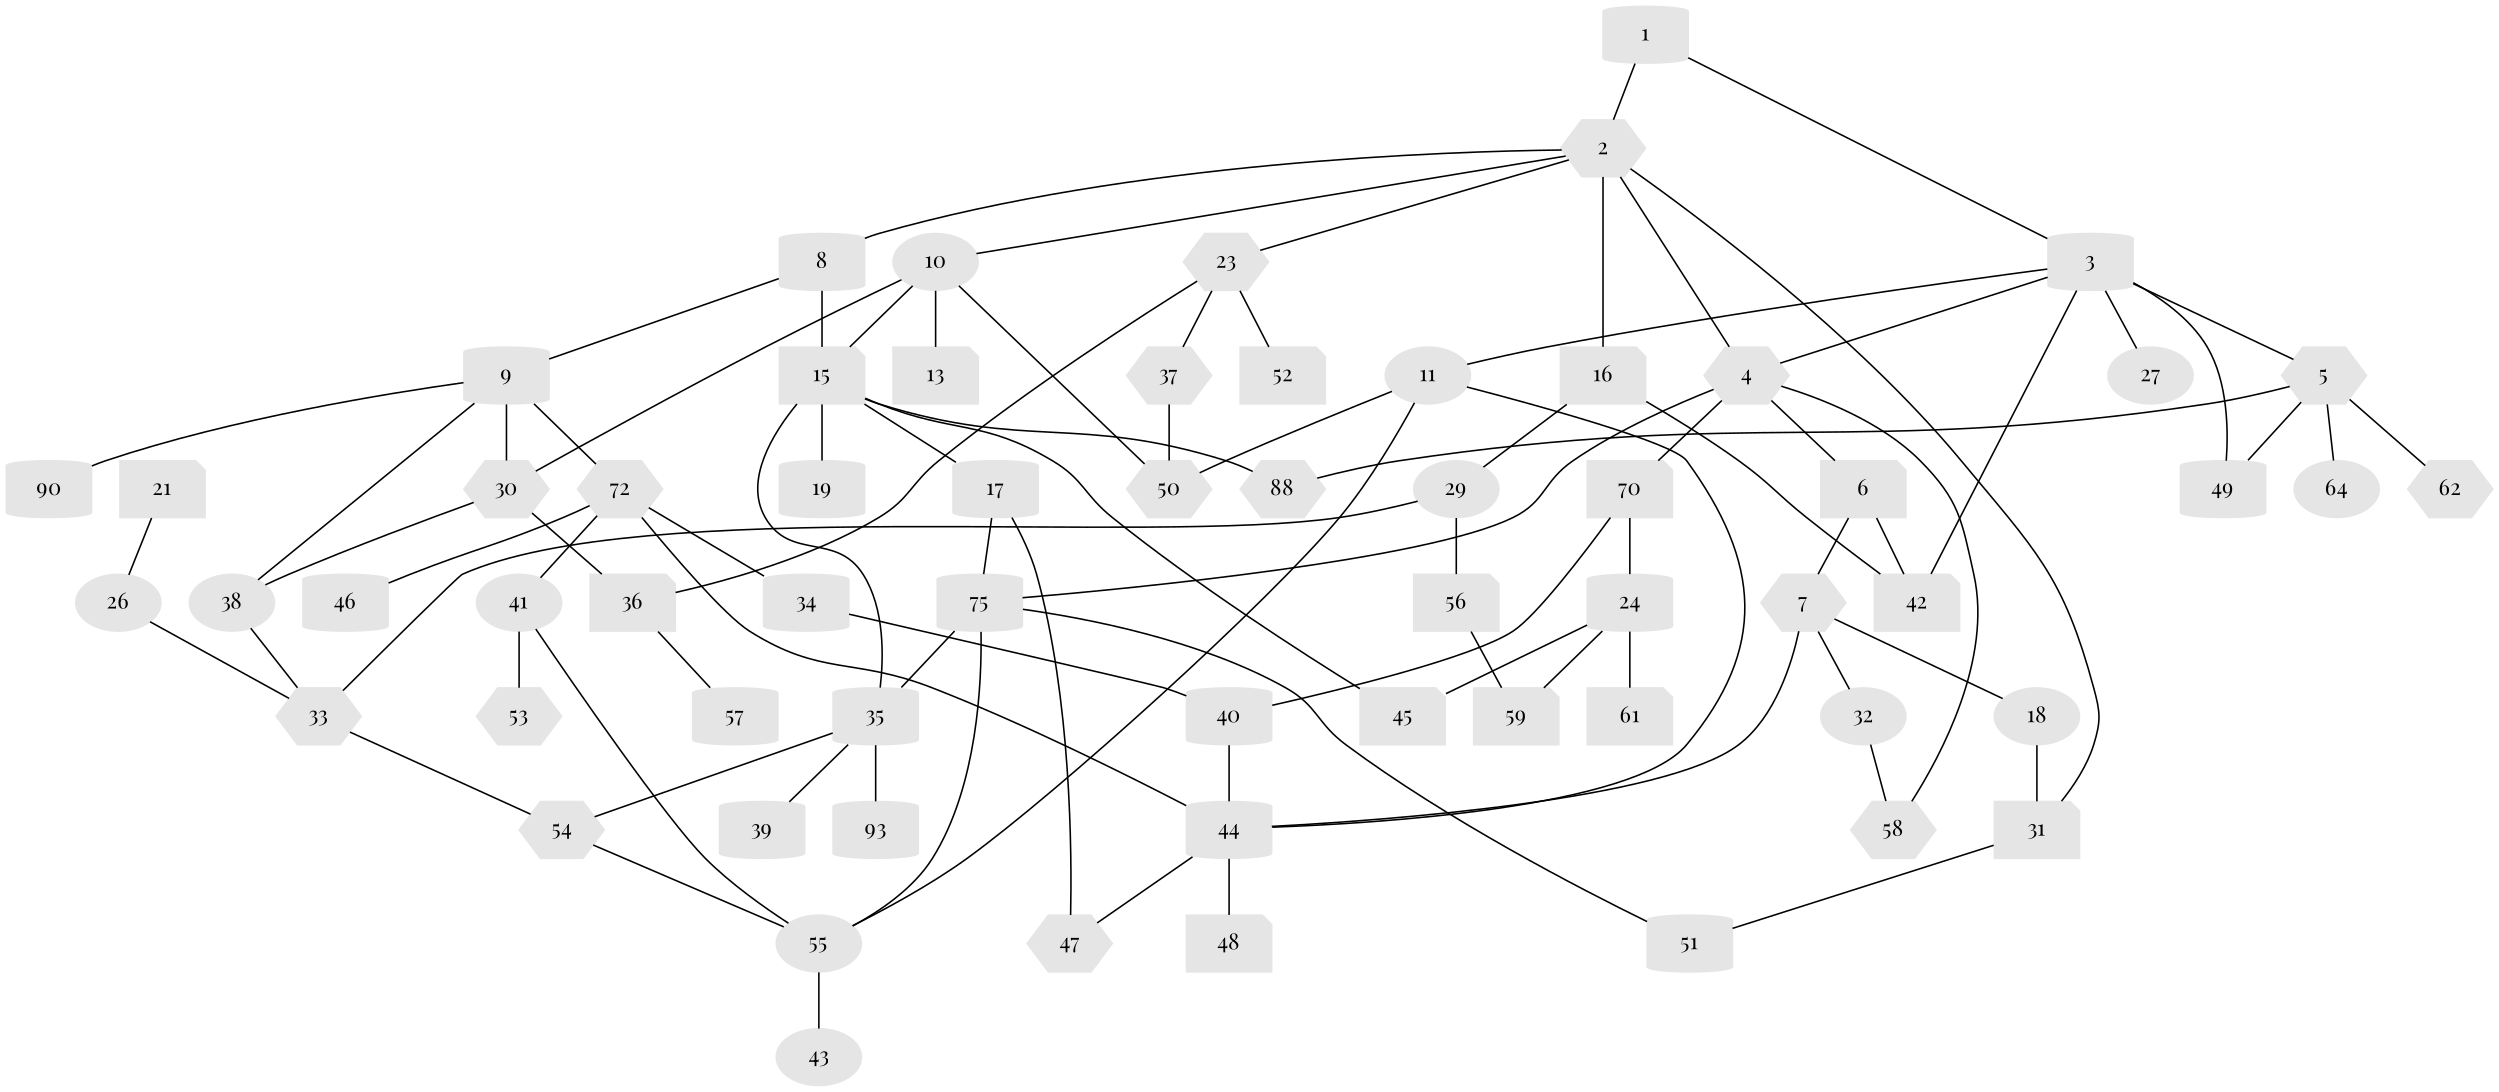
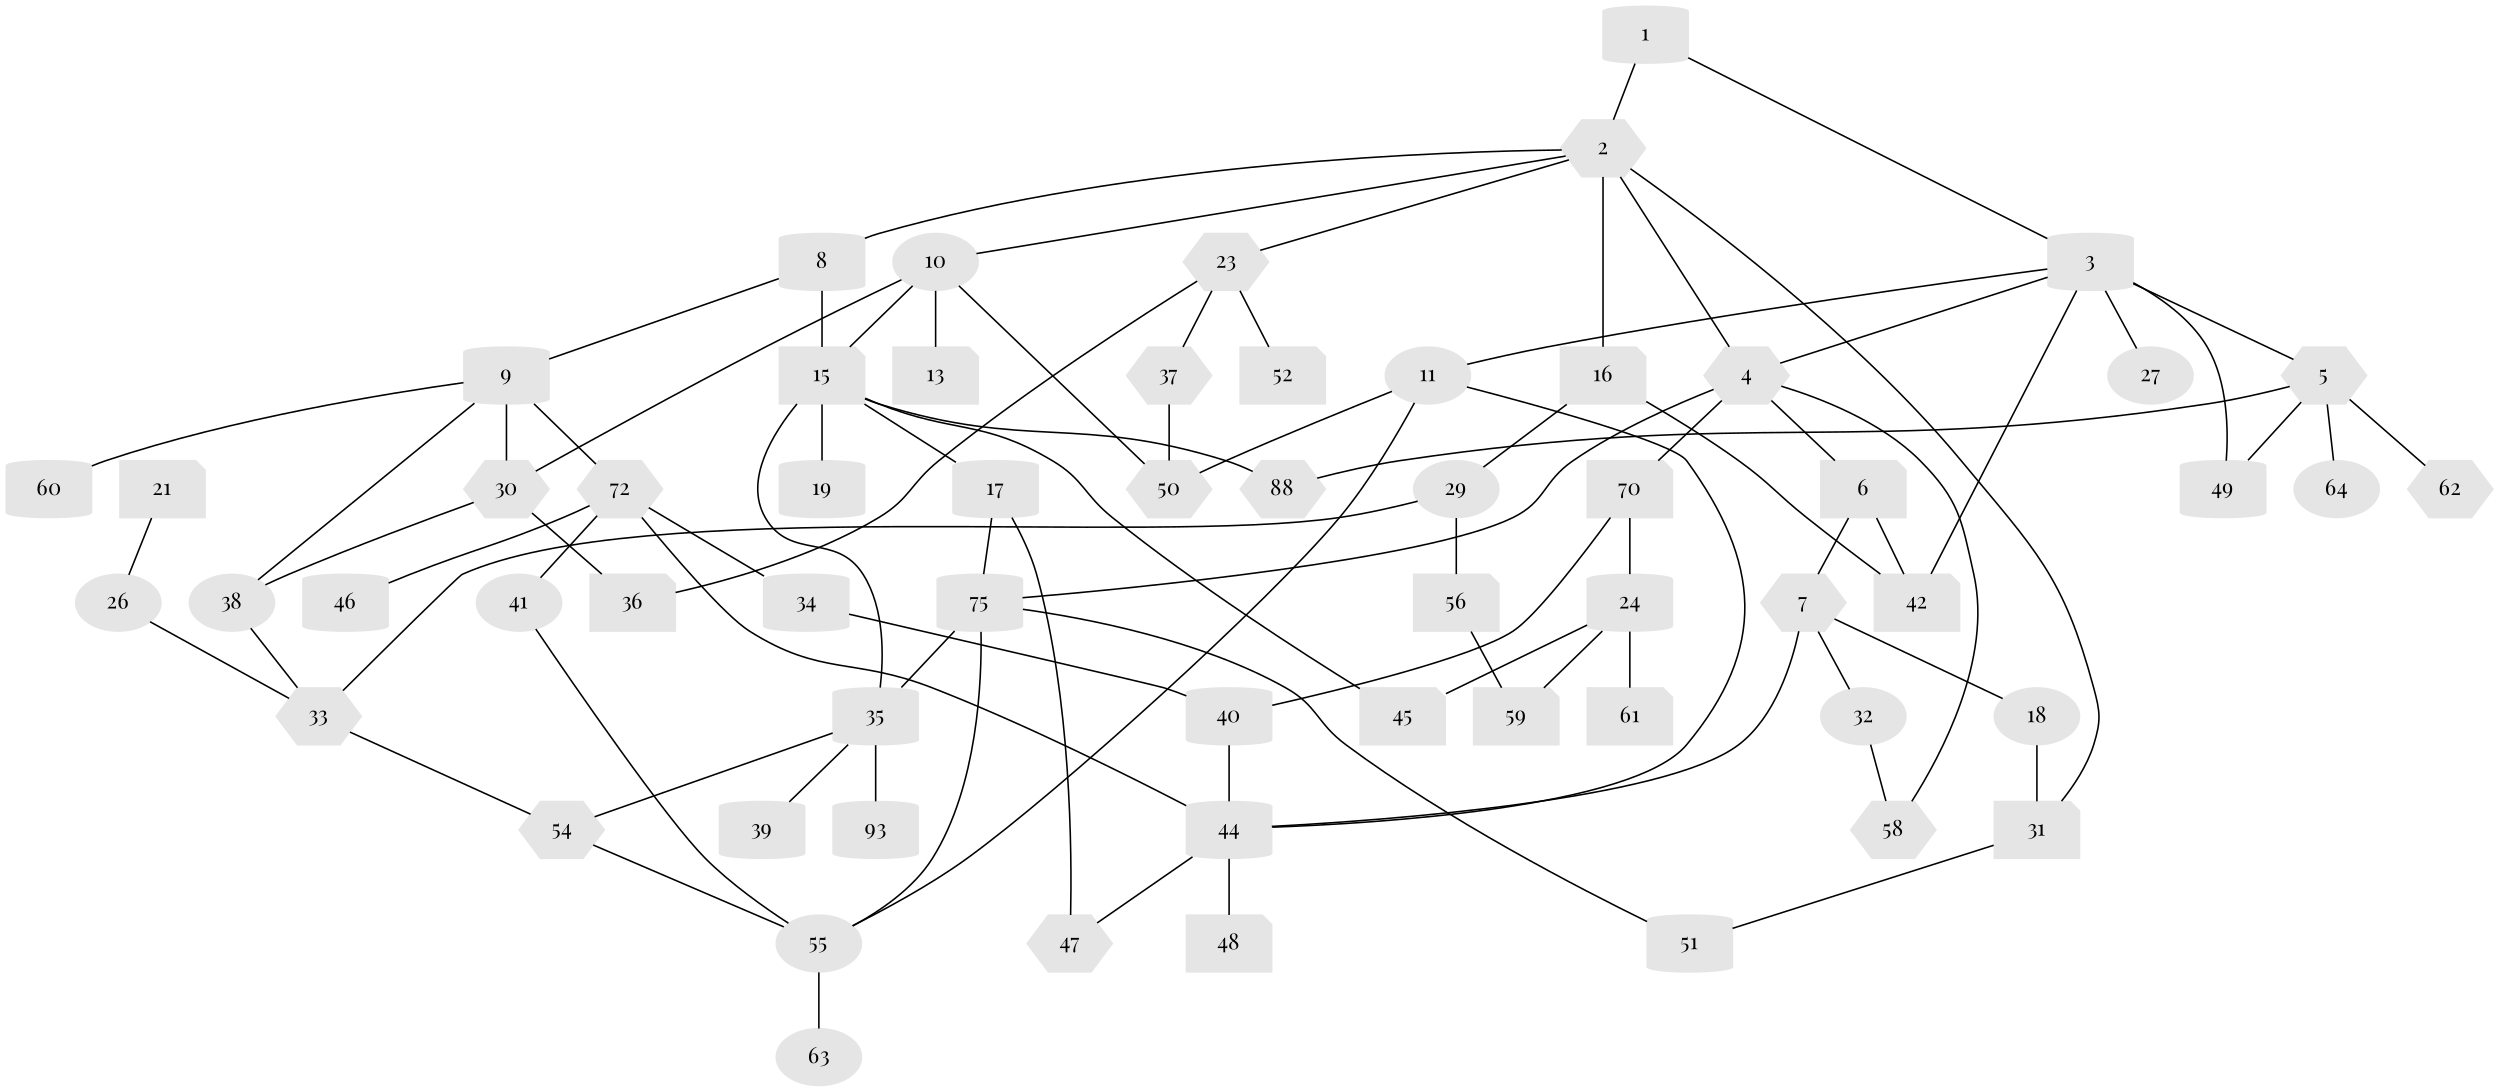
node "90": label "90" -> "60"
node "53": removed
node "57": removed
node "43": label "43" -> "63"
